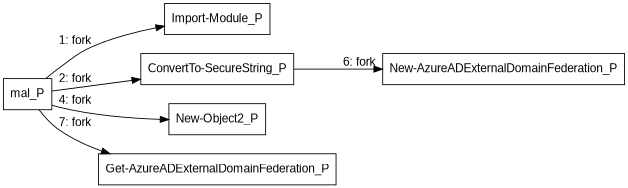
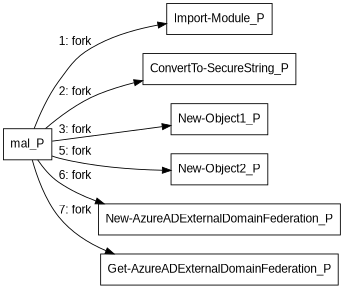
edge "ConvertTo-SecureString_P" -> "New-AzureADExternalDomainFederation_P": now "mal_P" -> "New-AzureADExternalDomainFederation_P"
edge "mal_P" -> "New-Object2_P": label "4: fork" -> "5: fork"
node "New-Object1_P": added
